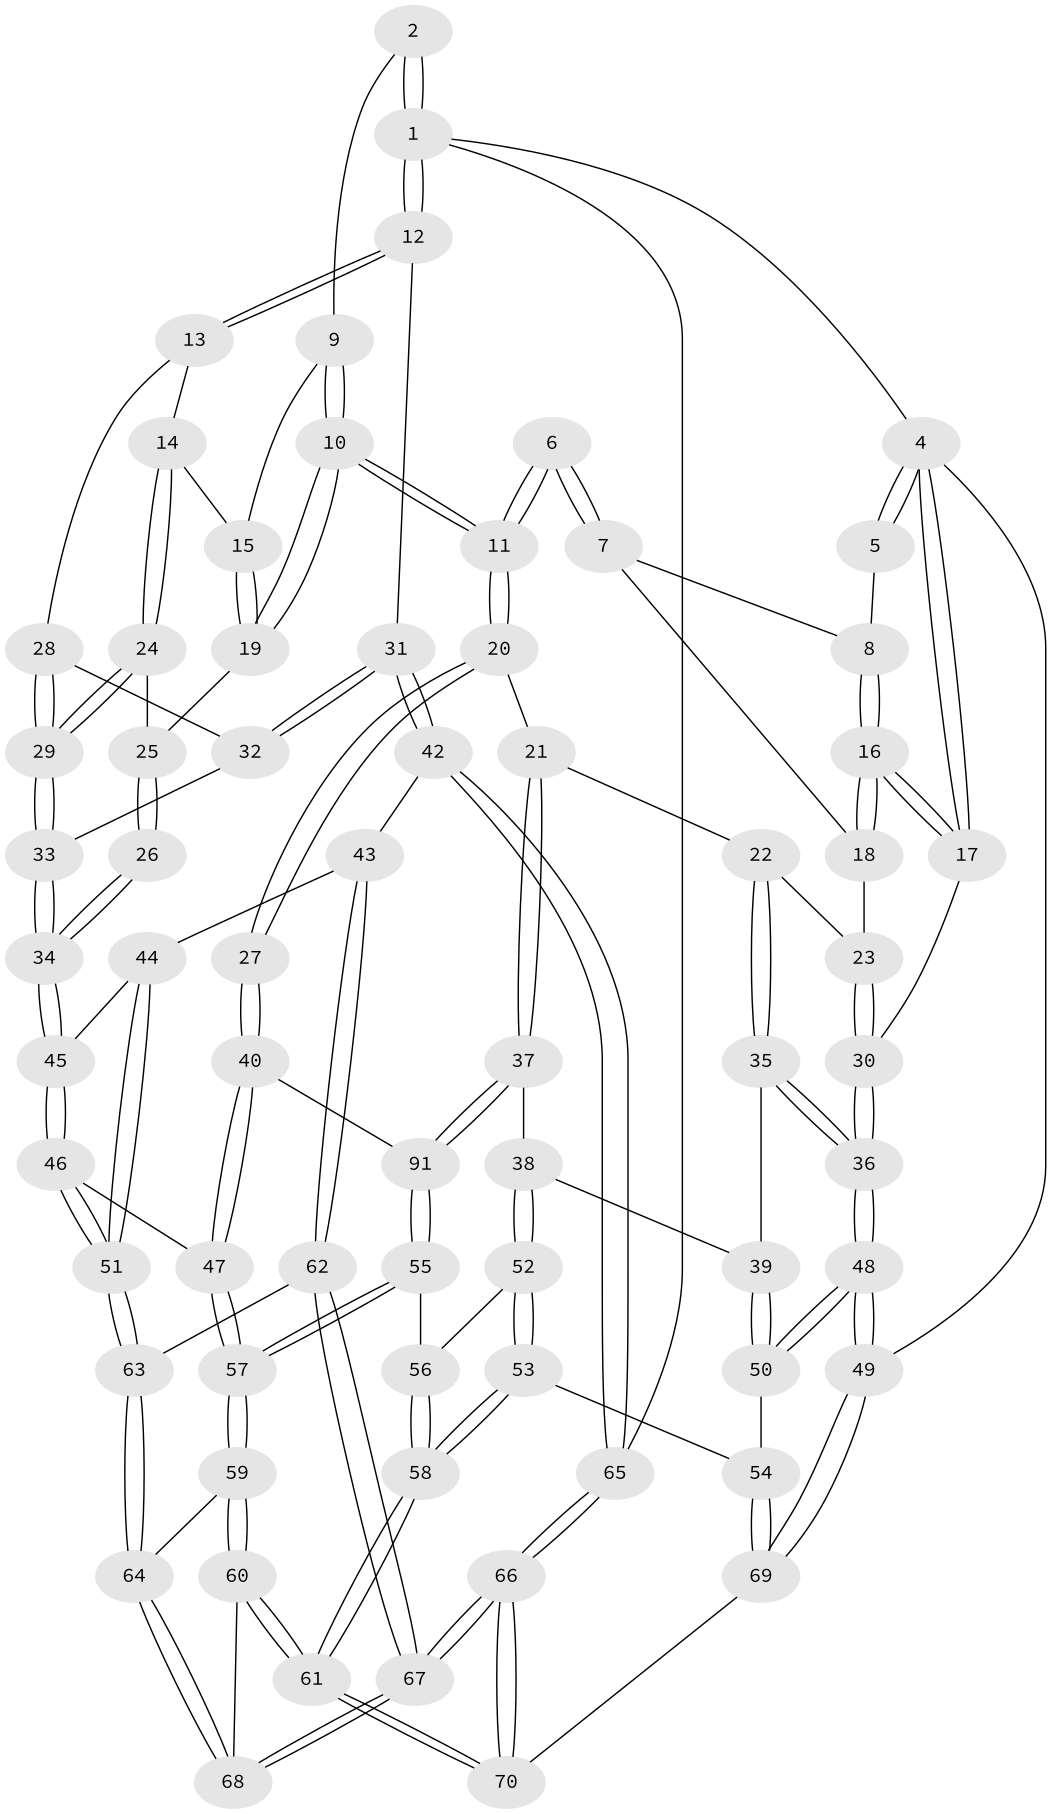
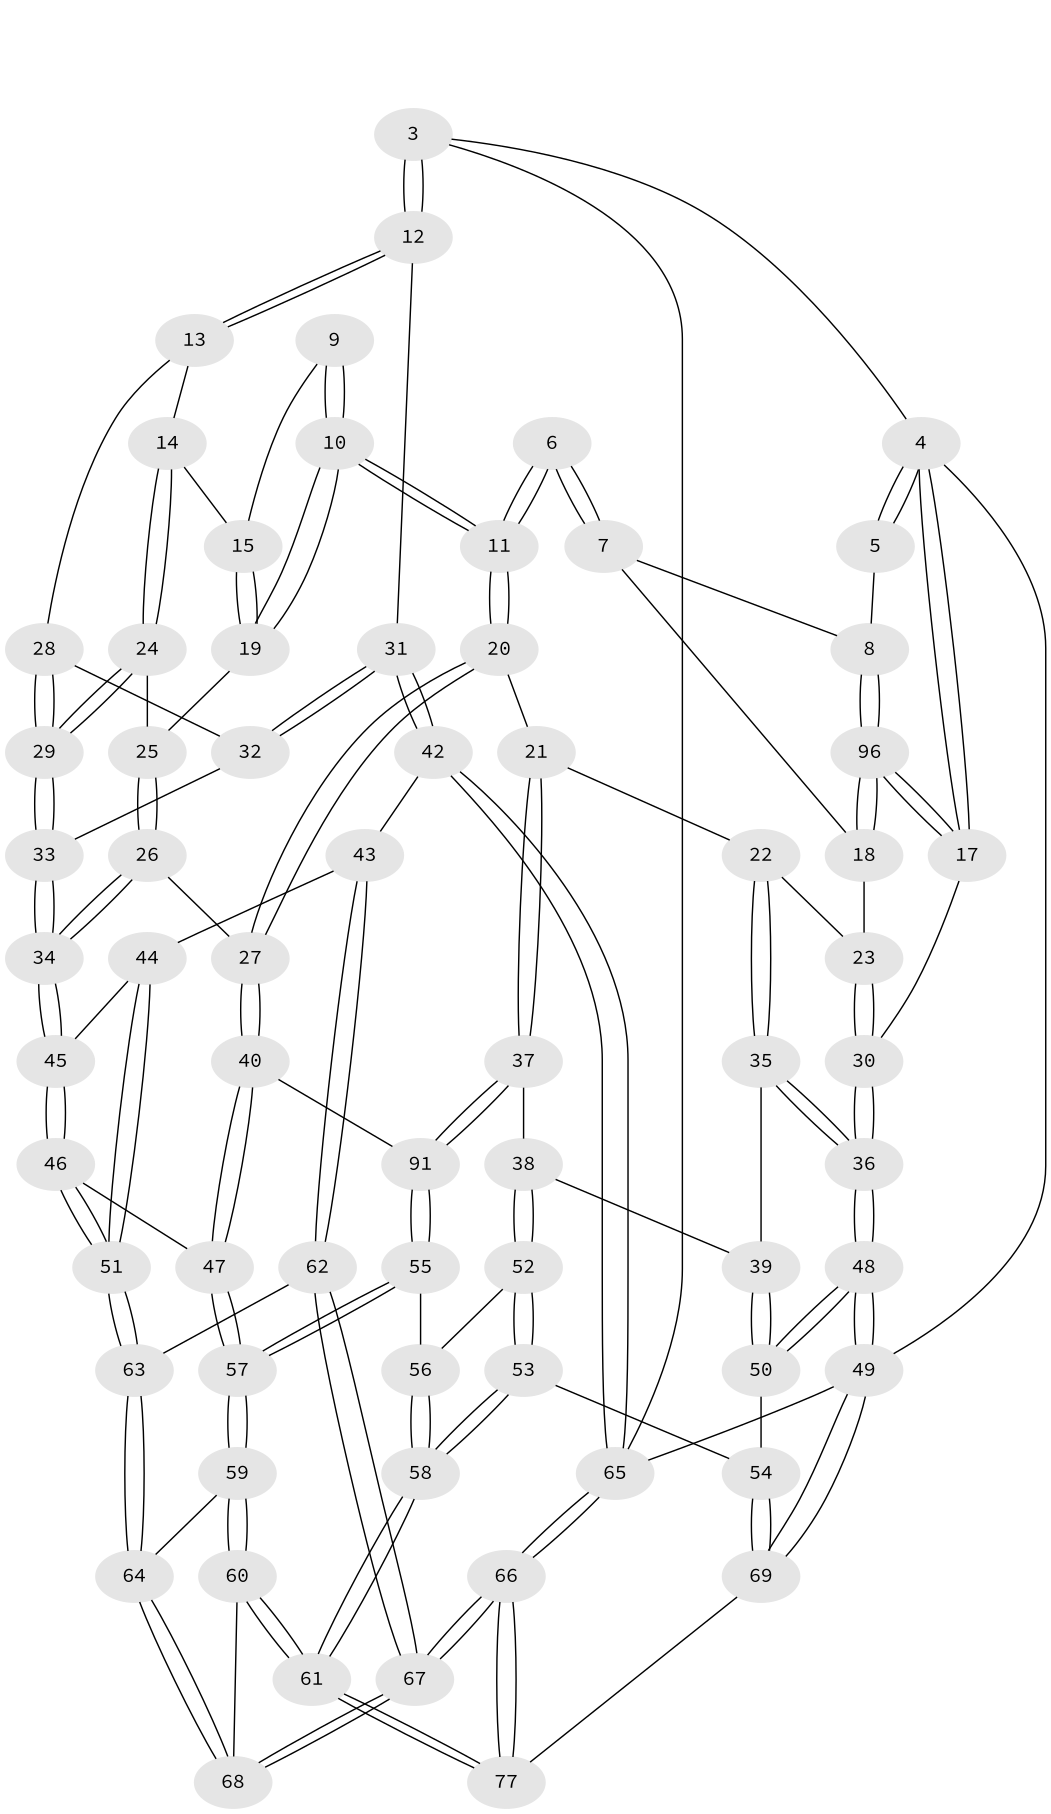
node "2": removed
node "1": label "1" -> "3"
node "16": label "16" -> "96"
edge "26" -- "27": added
edge "49" -- "65": added
node "70": label "70" -> "77"
